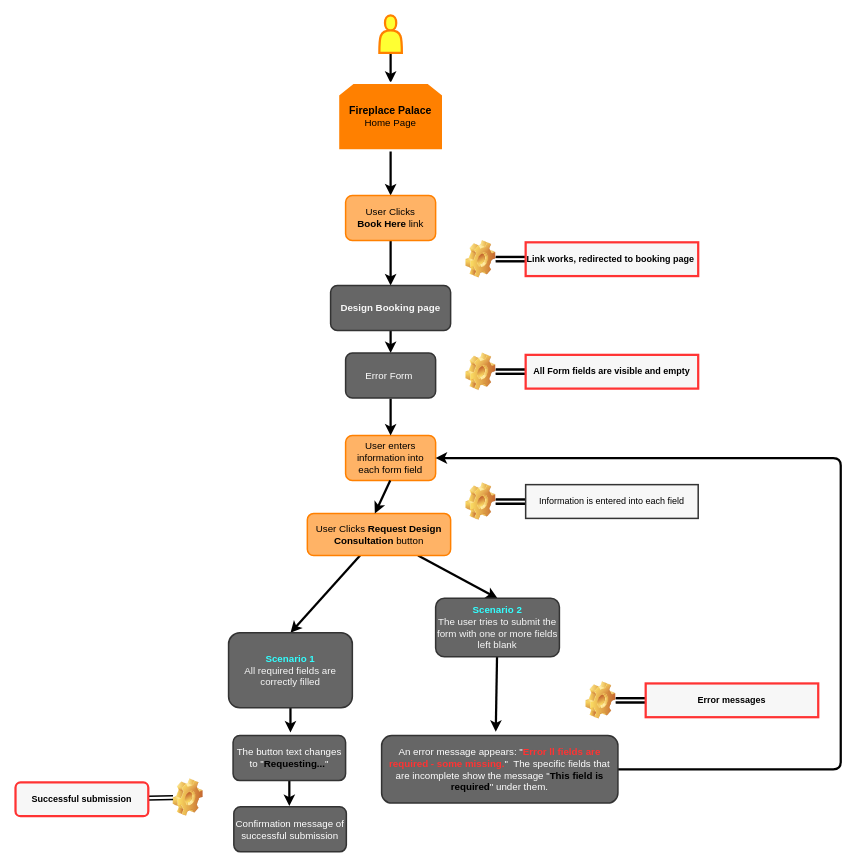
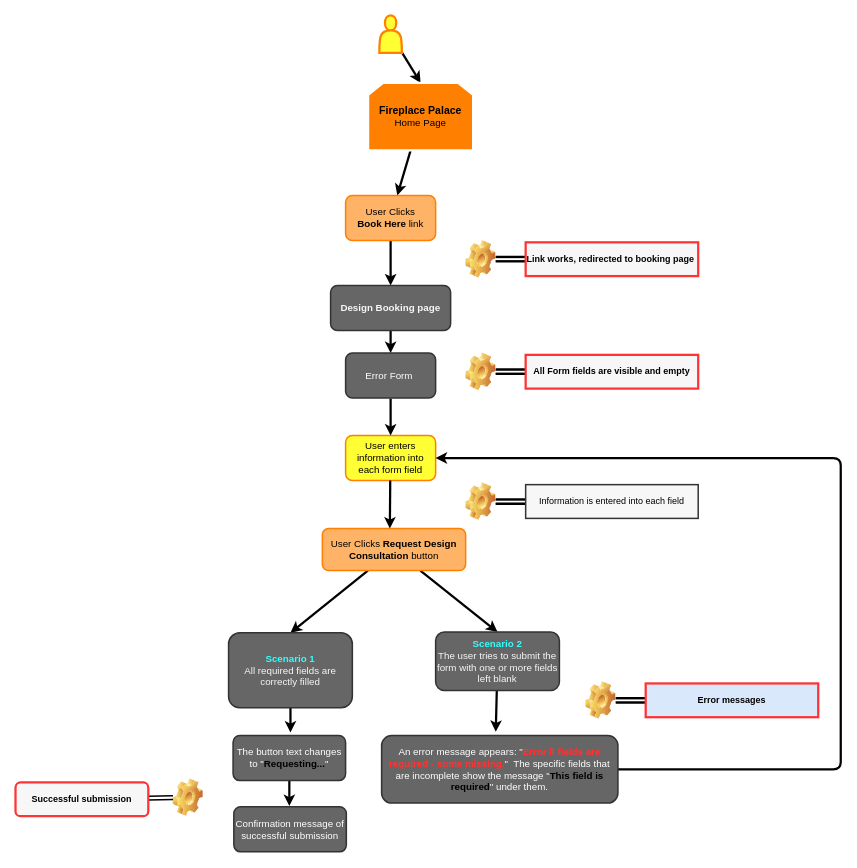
node "Fireplace Palace Home Page": moved (390, 117) -> (420, 117)
node "User enters information into each form field": fillcolor #ffb366 -> #ffff33
node "User Clicks Request Design Consultation button": moved (379, 534) -> (394, 549)
node "Scenario 2 The user tries to submit the form with one or more fields left blank": moved (497, 627) -> (497, 661)
node "Error messages": fillcolor #f7f7f7 -> #dae8fc
